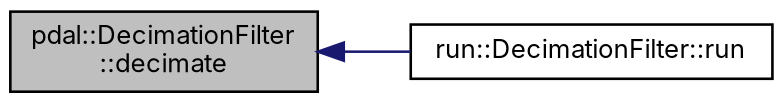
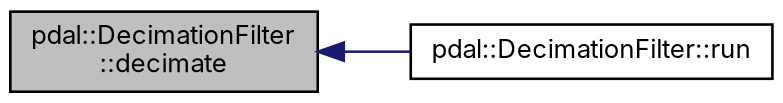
node "run::DecimationFilter::run": label "run::DecimationFilter::run" -> "pdal::DecimationFilter::run"
